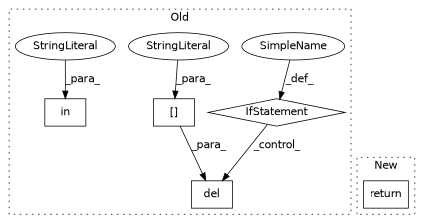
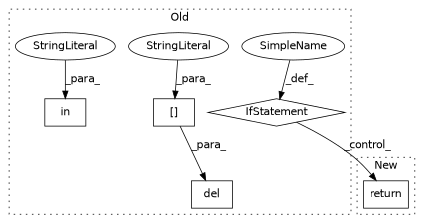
edge "IfStatement" -> "del": now "IfStatement" -> "return"
